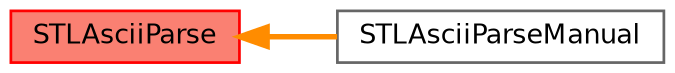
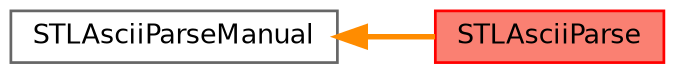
edge "STLAsciiParseManual" -> "STLAsciiParse": reversed
